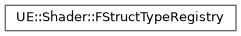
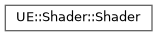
node "UE::Shader::FStructTypeRegistry": label "UE::Shader::FStructTypeRegistry" -> "UE::Shader::Shader"
